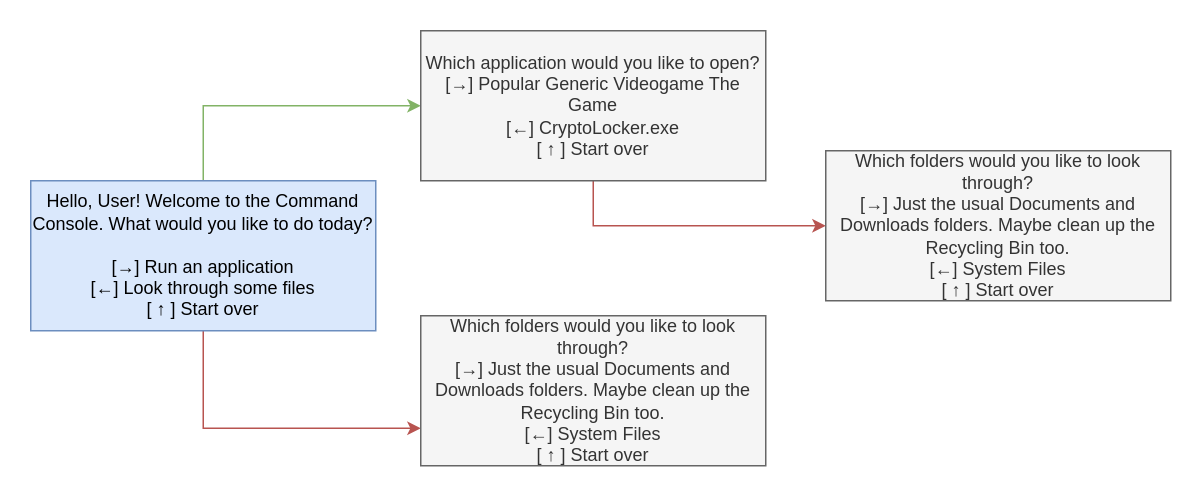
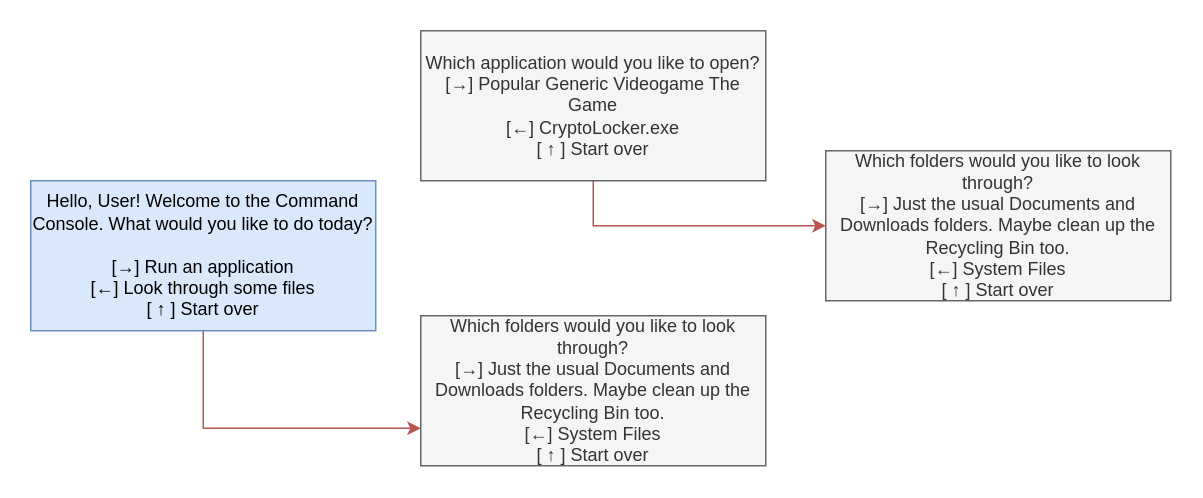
edge "Hello, User! Welcome to the Command Console. What would you like to do today? [→] Run an application [←] Look through some files [ ↑ ] Start over" -> "Which application would you like to open? [→] Popular Generic Videogame The Game [←] CryptoLocker.exe [ ↑ ] Start over": removed
